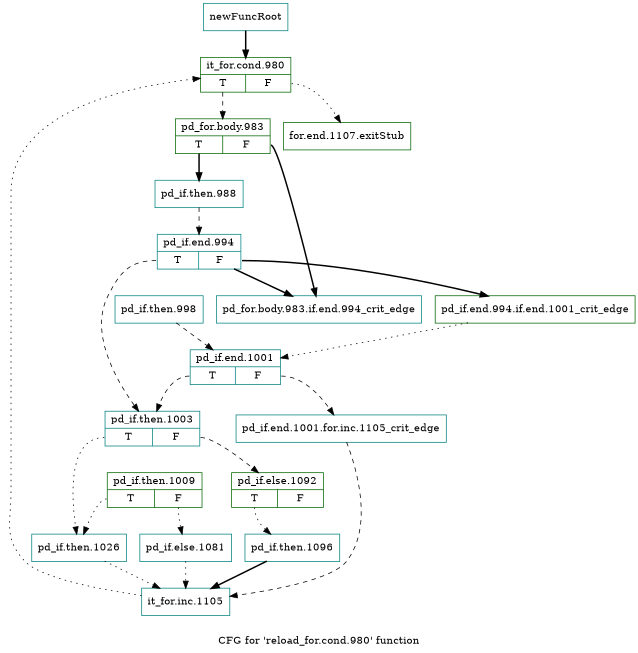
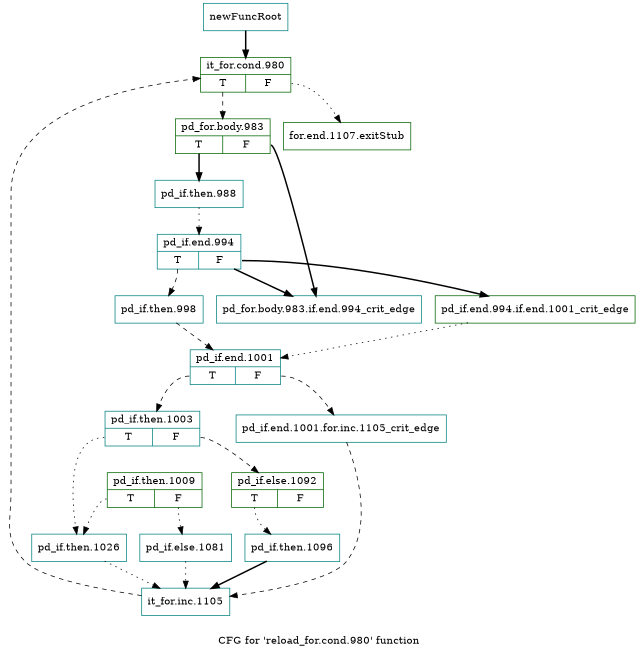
edge "pd_if.then.988" -> "pd_if.end.994": style dashed -> dotted
edge "pd_if.end.994" -> "pd_if.then.1003": now "pd_if.end.994" -> "pd_if.then.998"
edge "it_for.inc.1105" -> "it_for.cond.980": style dotted -> dashed
